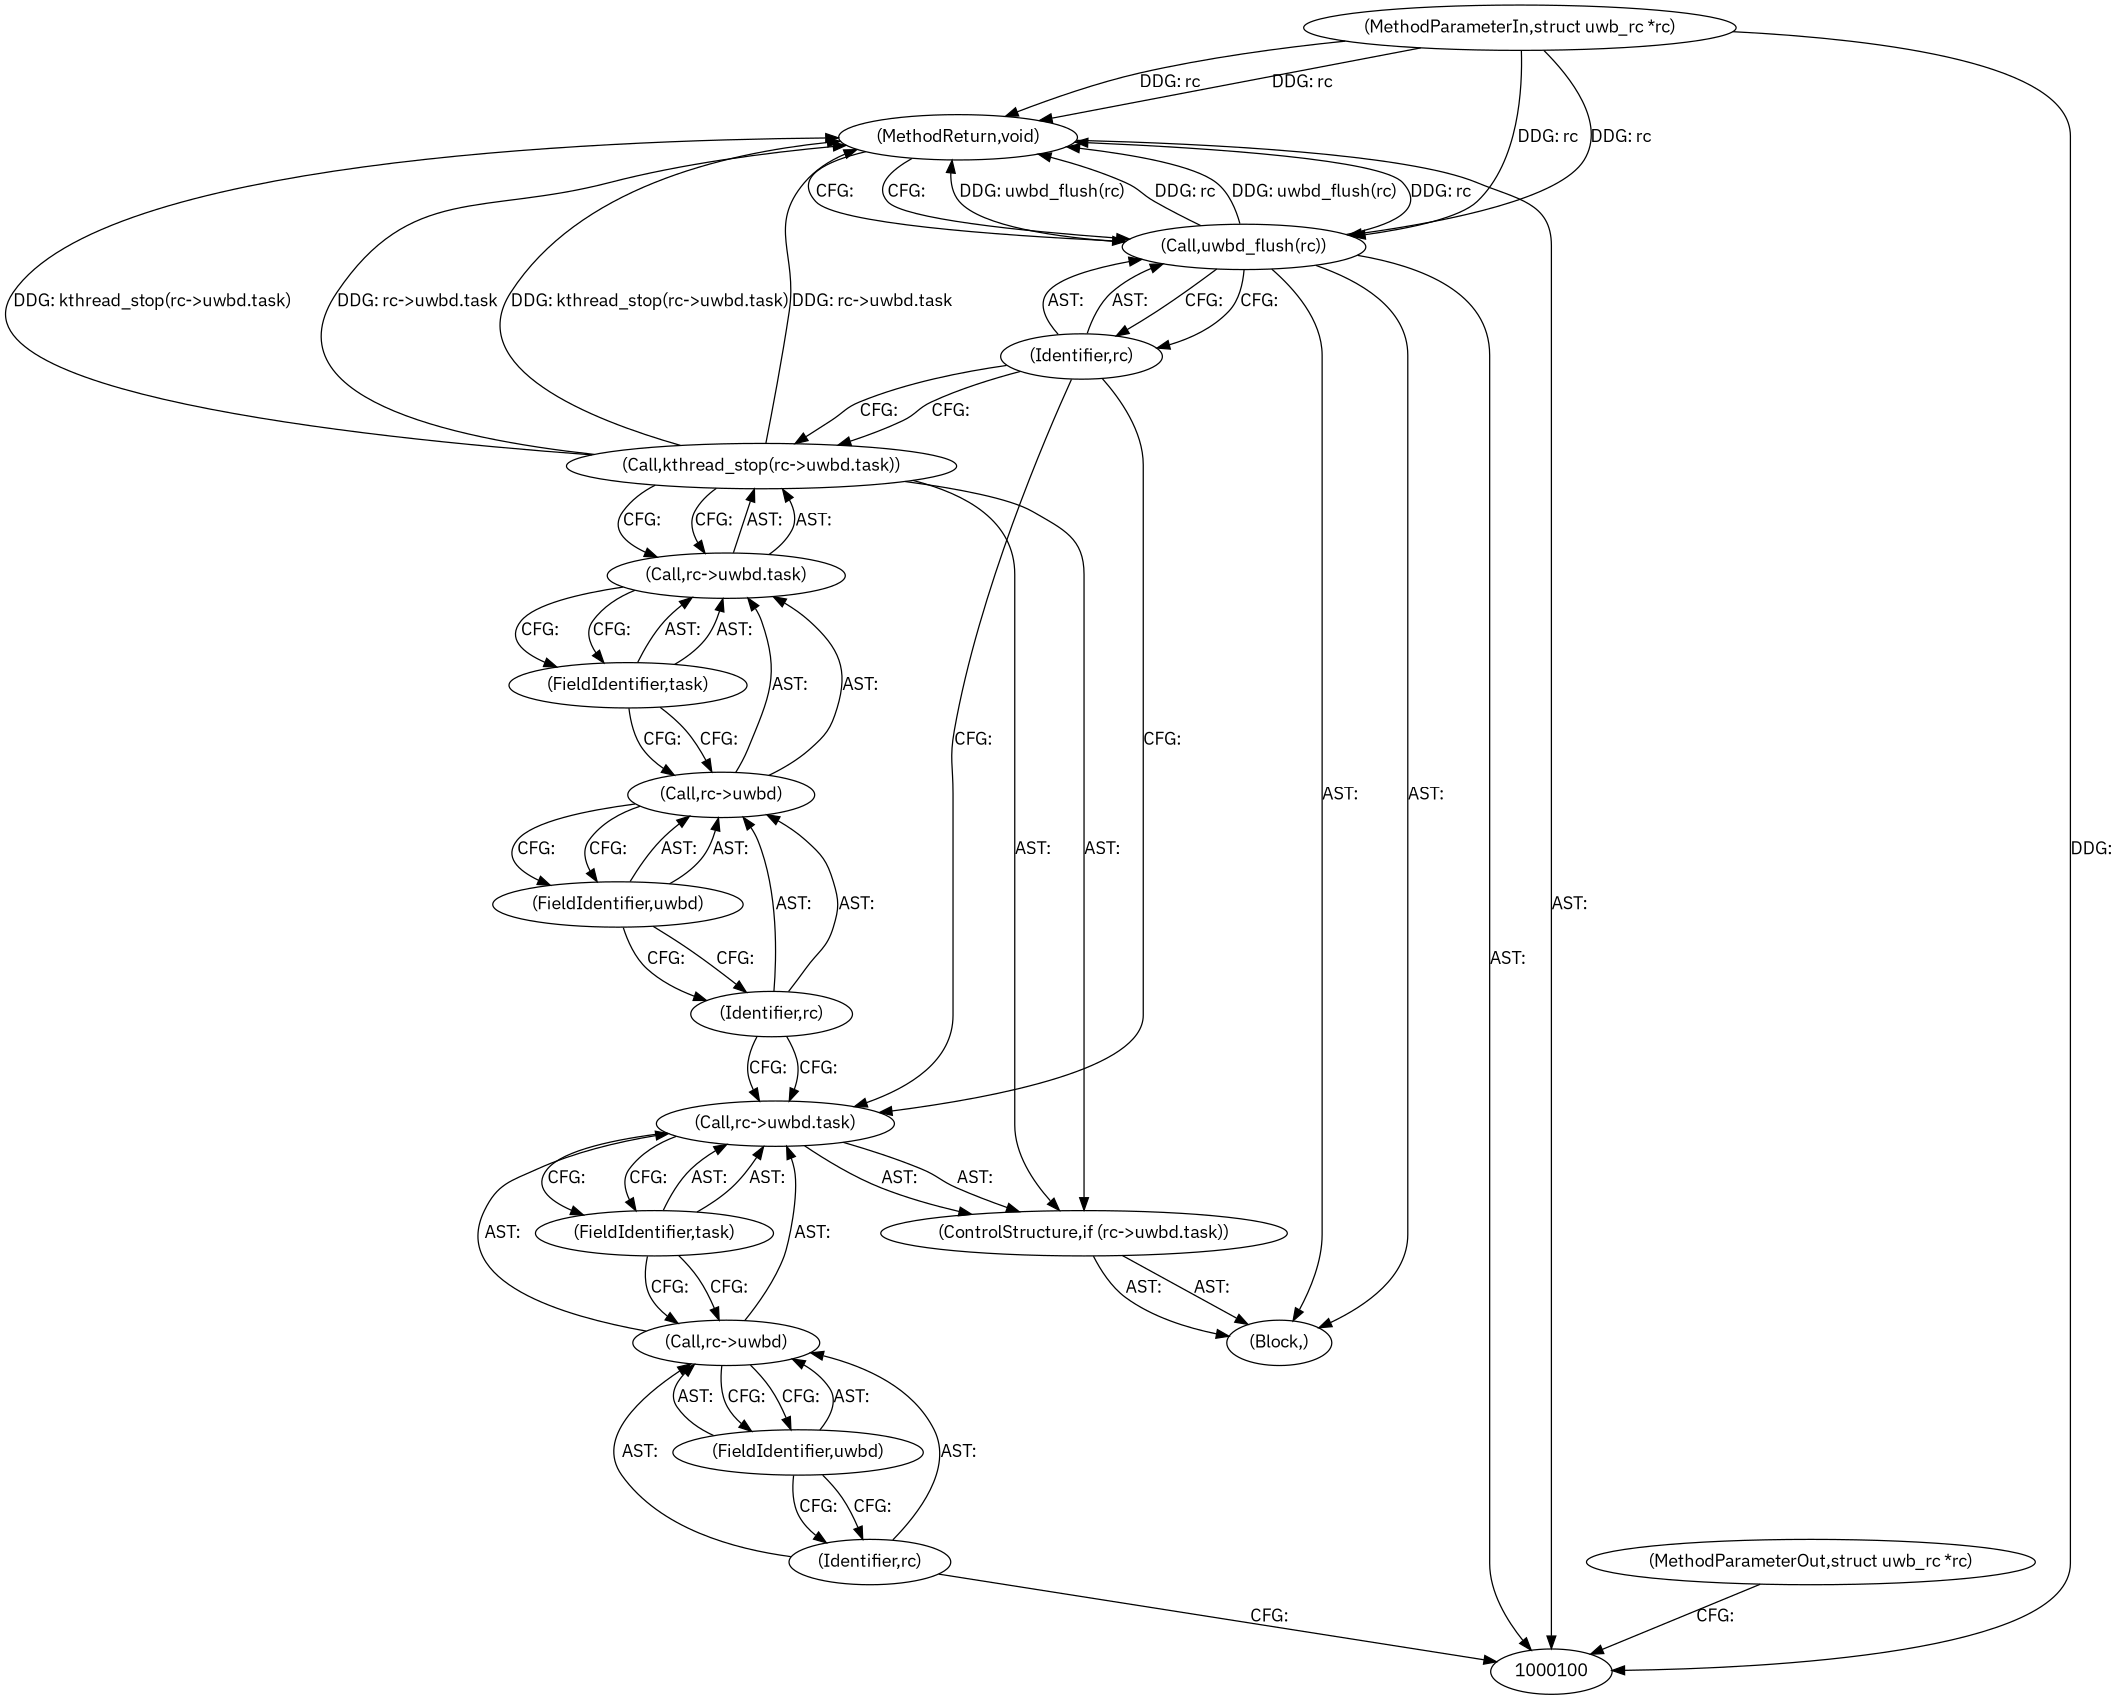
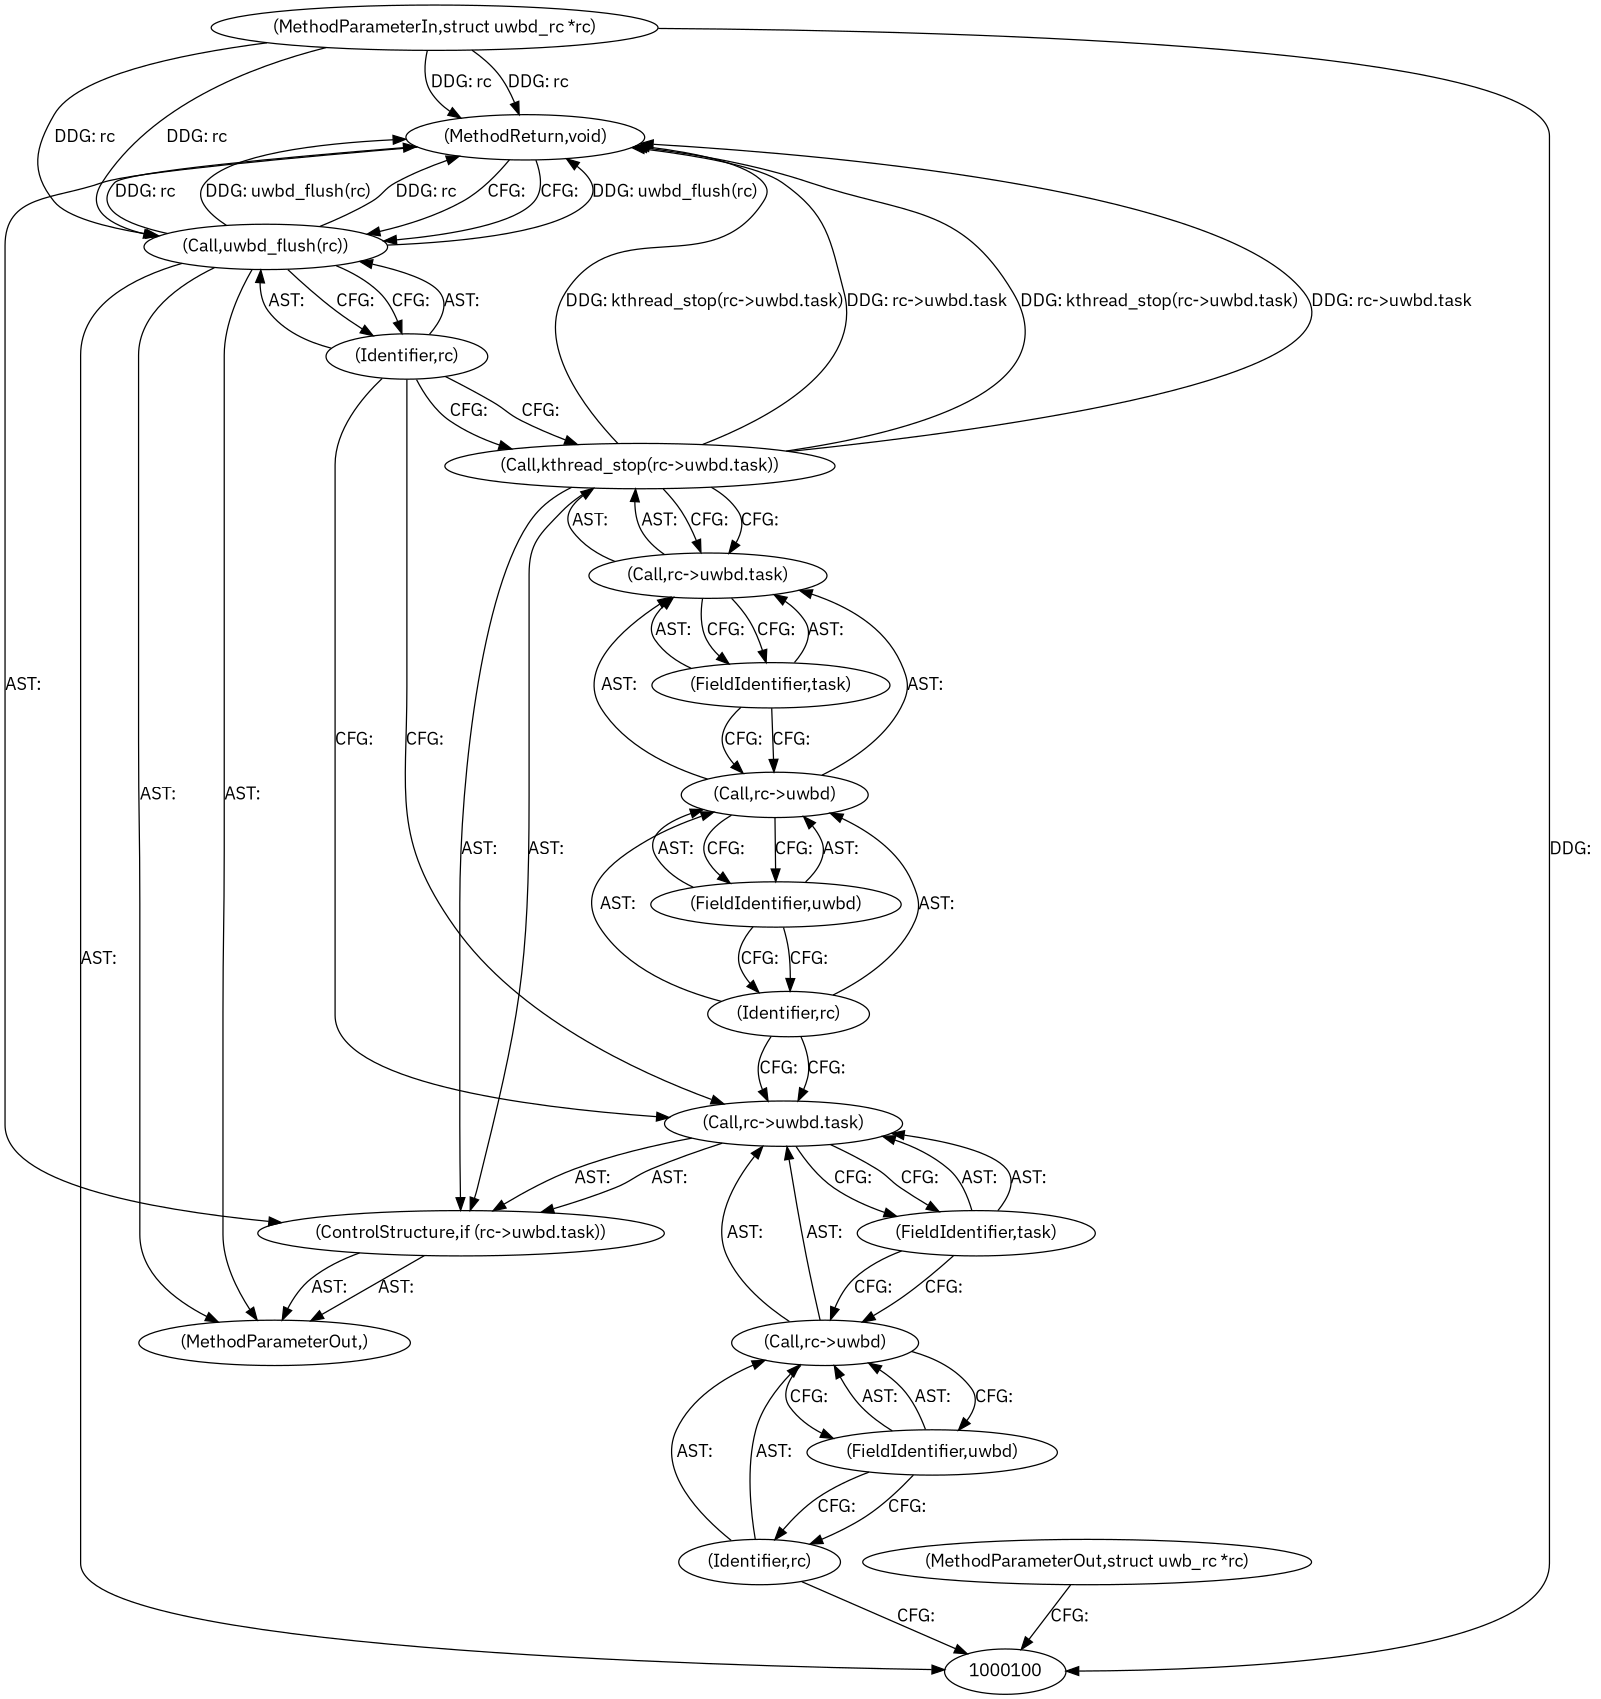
node "(MethodParameterIn,struct uwb_rc *rc)": label "(MethodParameterIn,struct uwb_rc *rc)" -> "(MethodParameterIn,struct uwbd_rc *rc)"
edge "(MethodReturn,void)" -> "1000100": now "(MethodReturn,void)" -> "(ControlStructure,if (rc->uwbd.task))"
node "(Block,)": label "(Block,)" -> "(MethodParameterOut,)"
